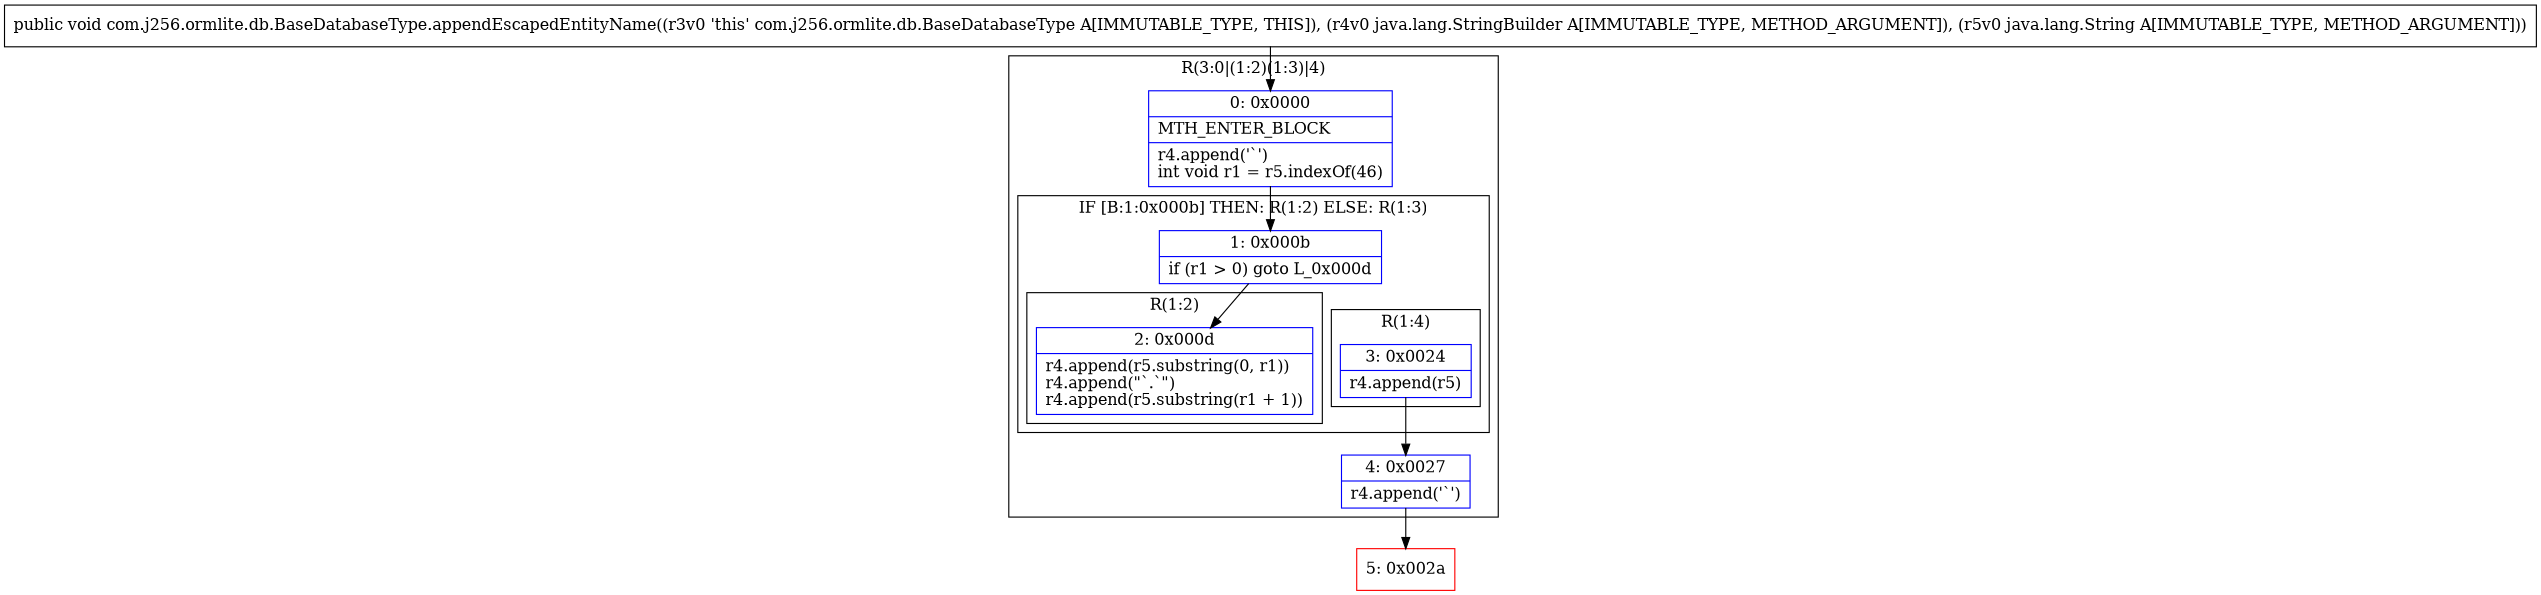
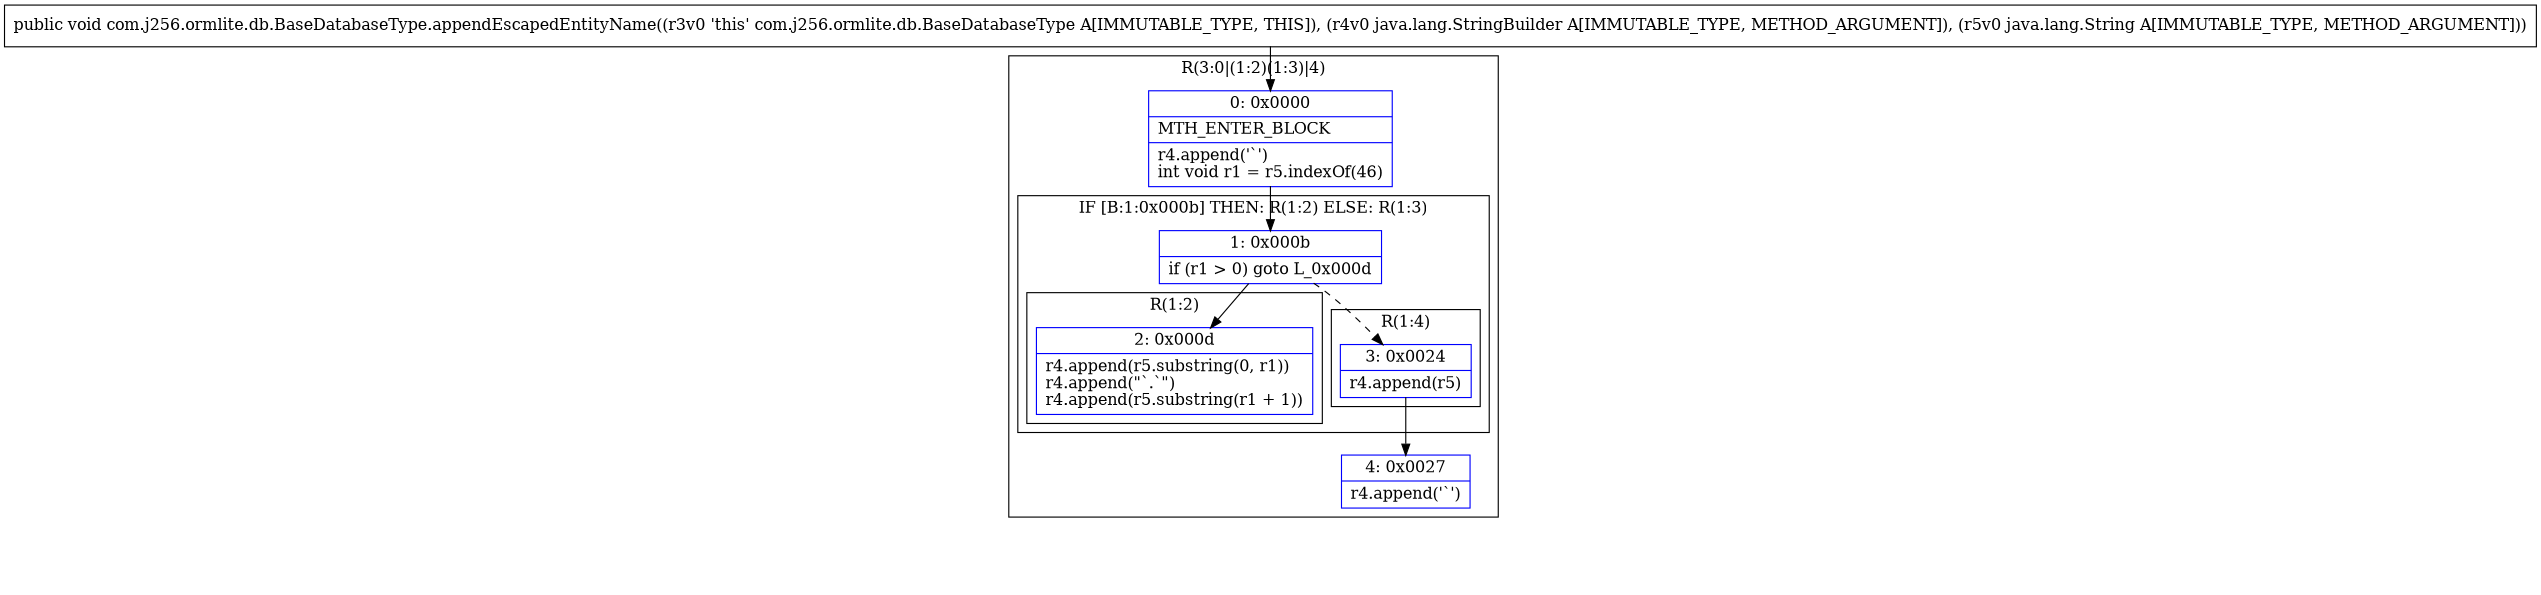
edge "1: 0x000b" -> "3: 0x0024": added
node "5: 0x002a": removed
